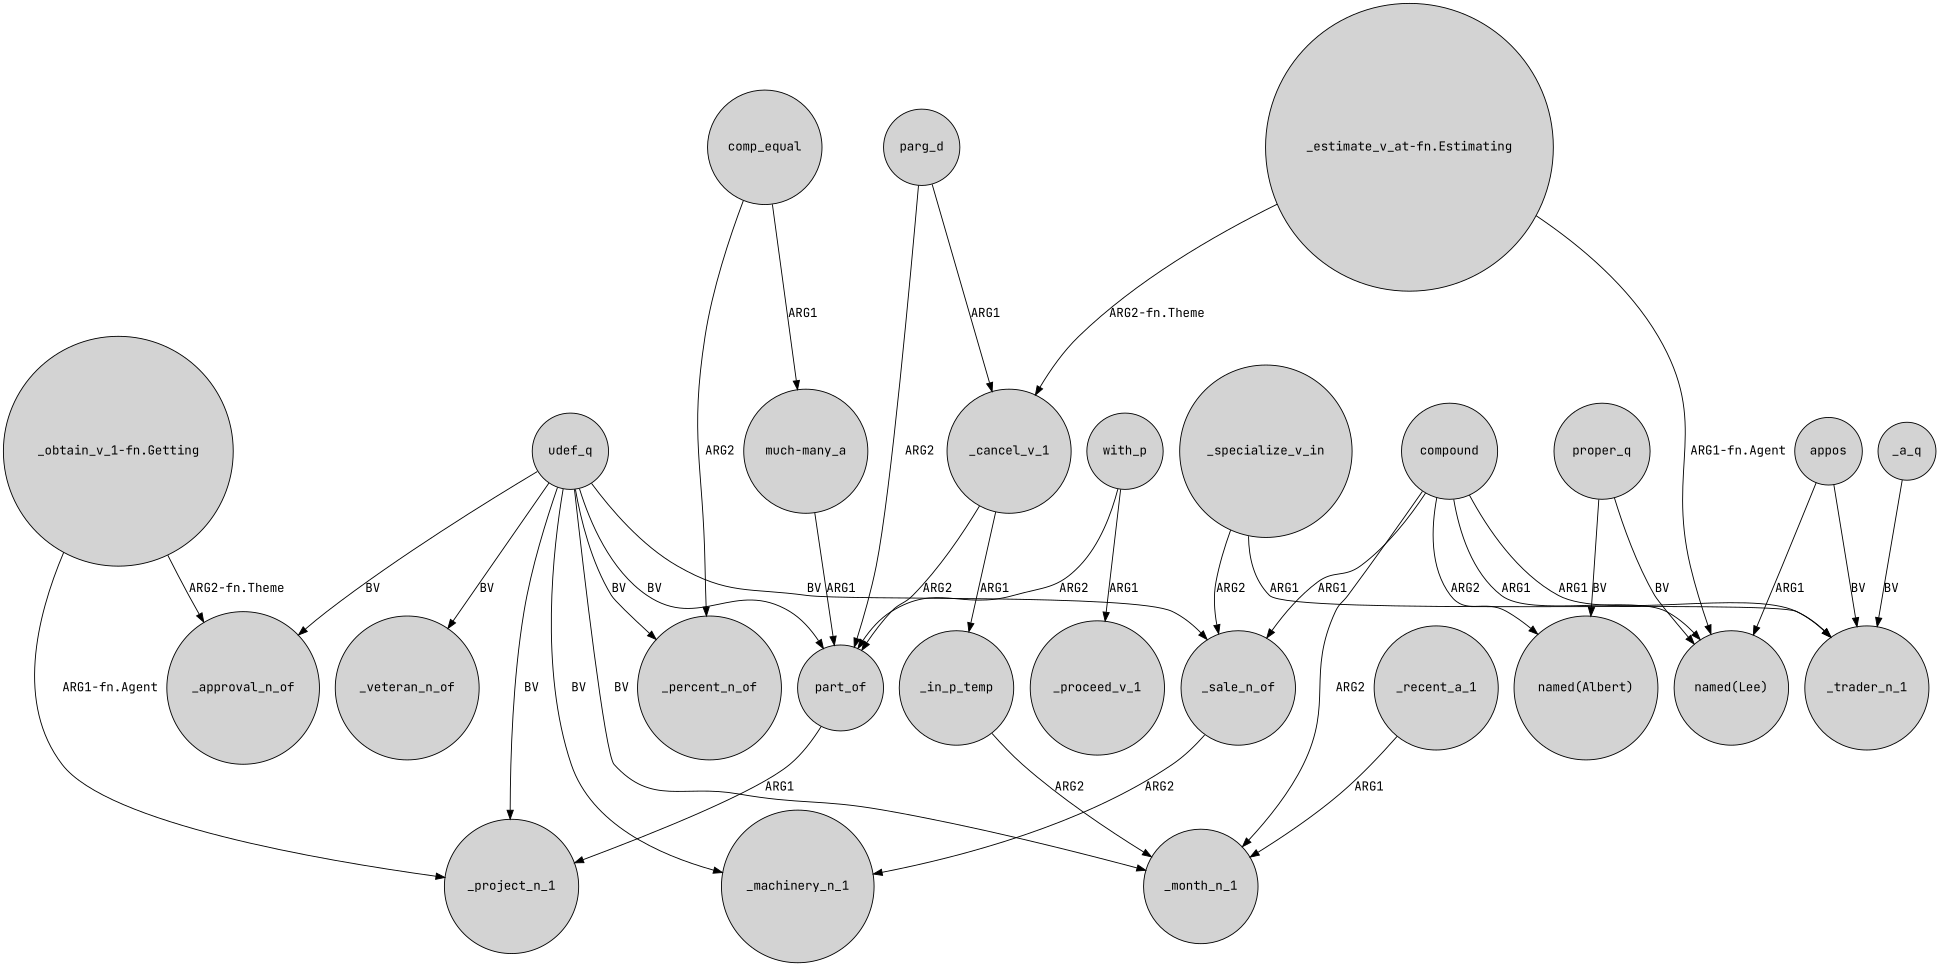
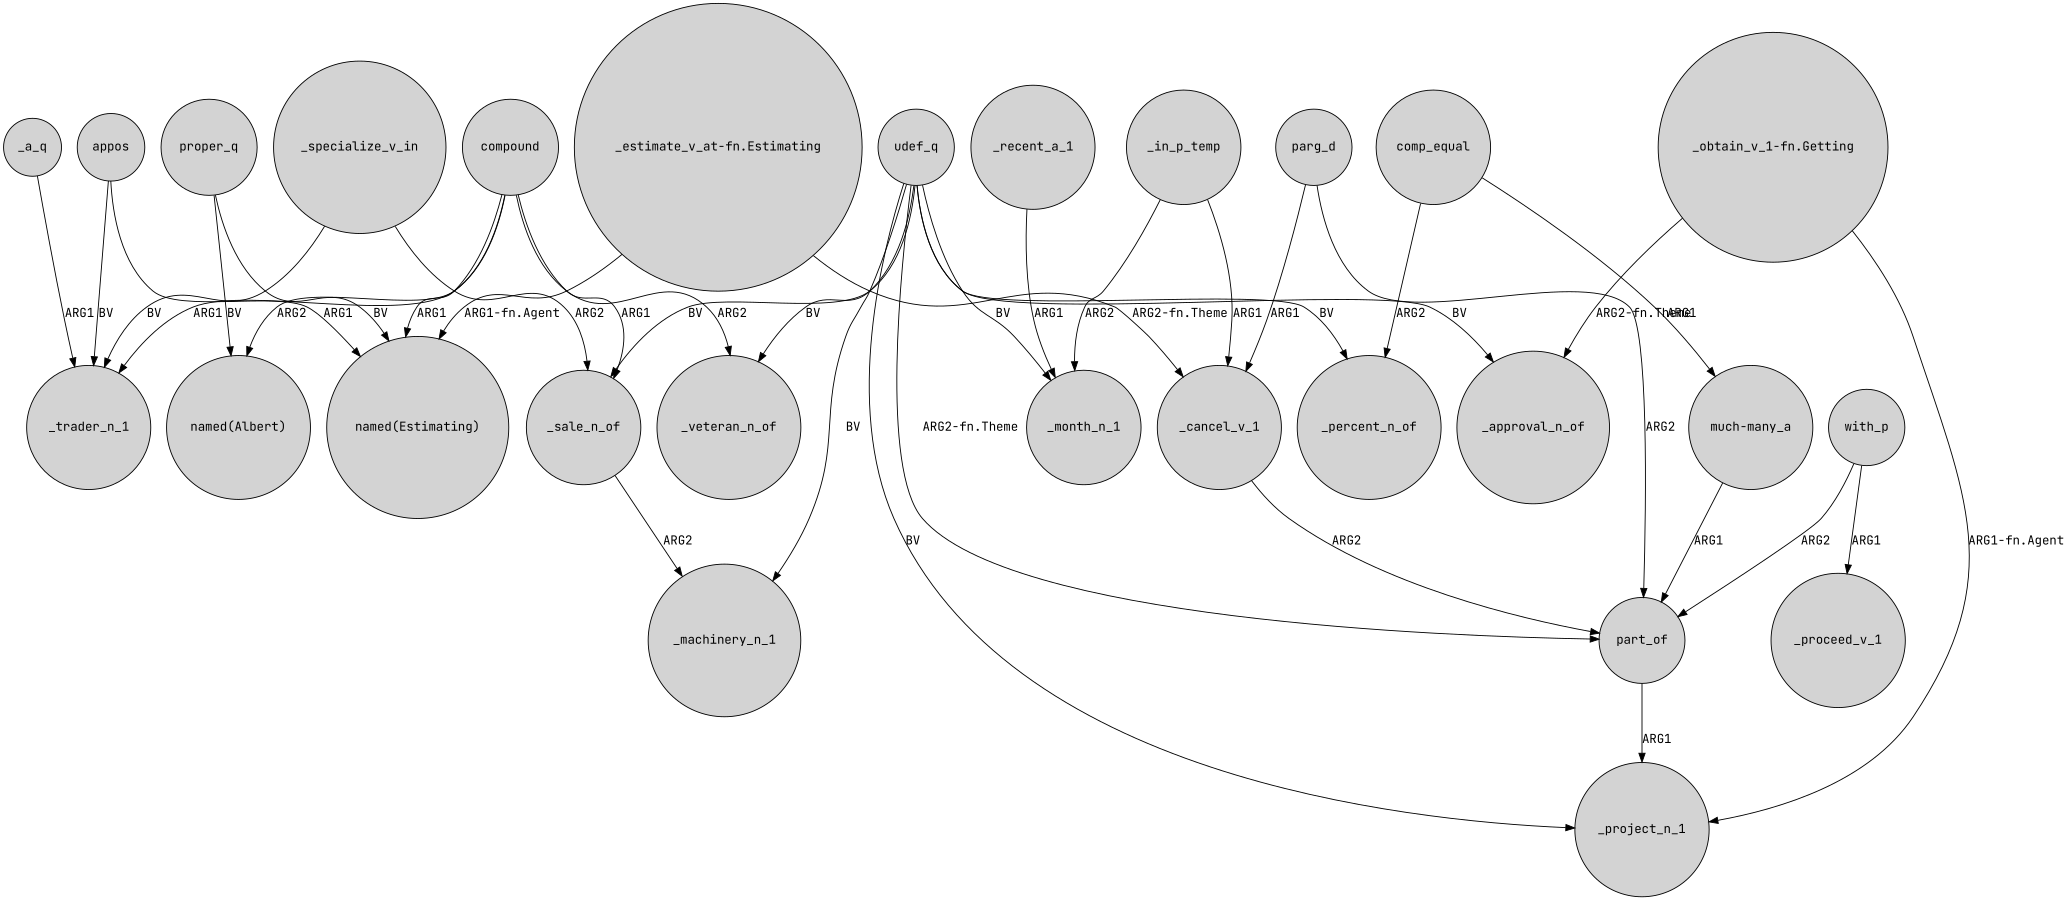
edge "_cancel_v_1" -> "_in_p_temp": reversed
edge "udef_q" -> "part_of": label "BV" -> "ARG2-fn.Theme"
edge "_specialize_v_in" -> "_trader_n_1": label "ARG1" -> "BV"
edge "_a_q" -> "_trader_n_1": label "BV" -> "ARG1"
edge "compound" -> "_month_n_1": now "compound" -> "_veteran_n_of"
node "named(Lee)": label "named(Lee)" -> "named(Estimating)"
